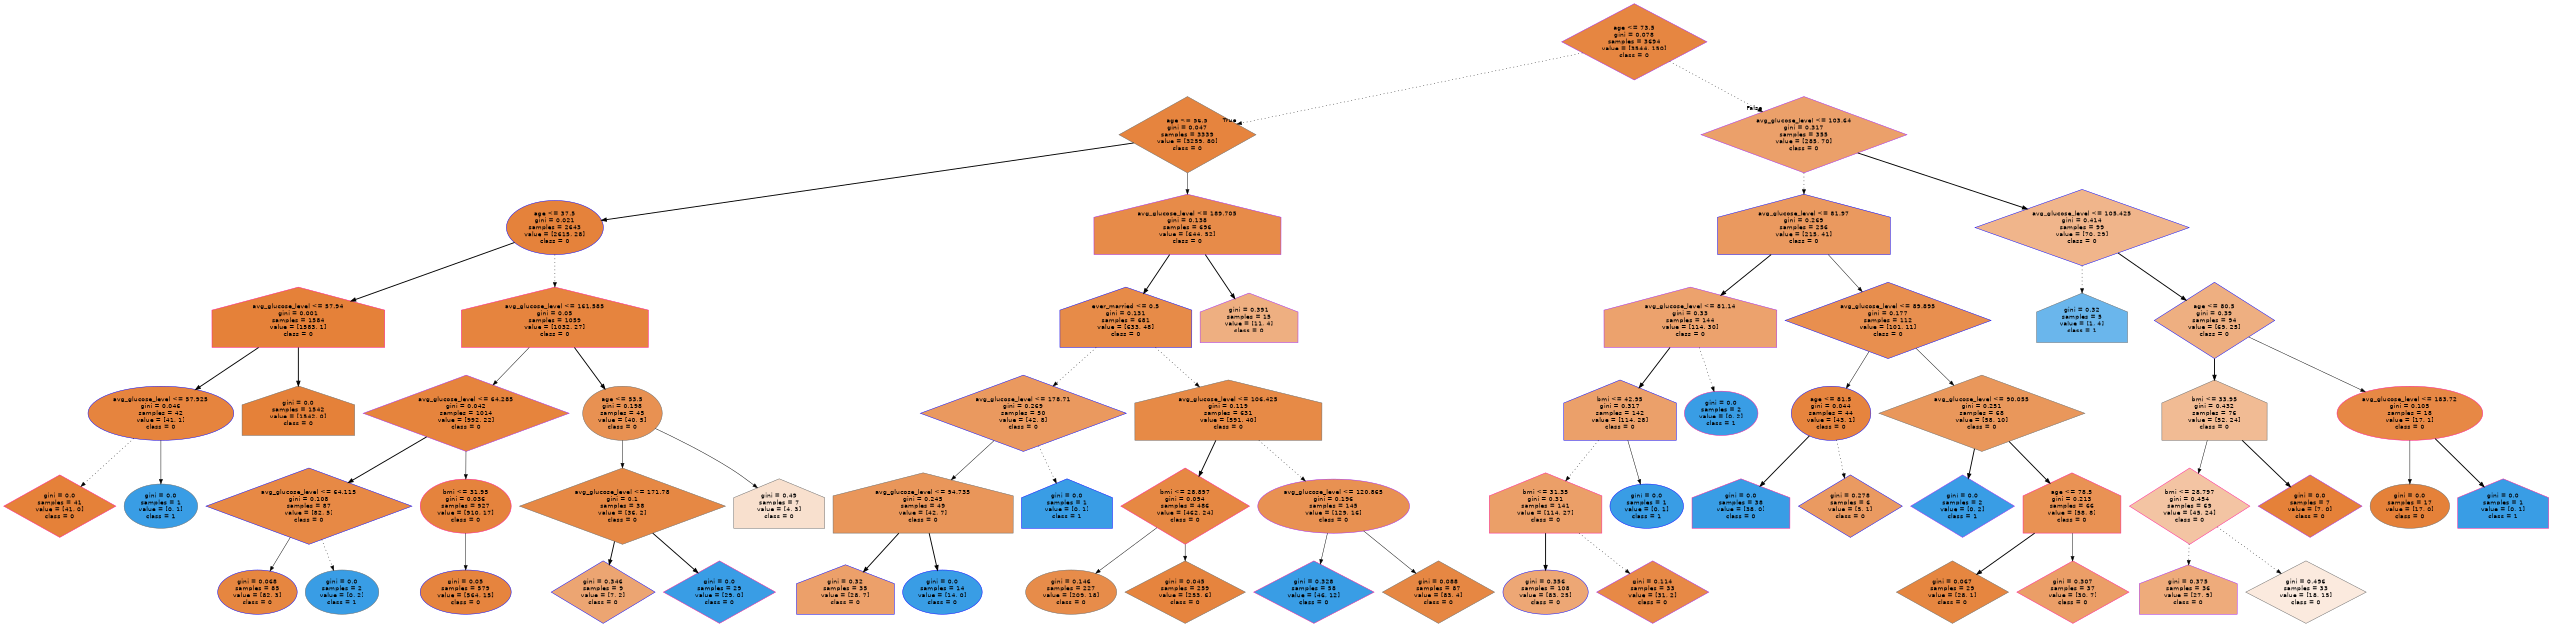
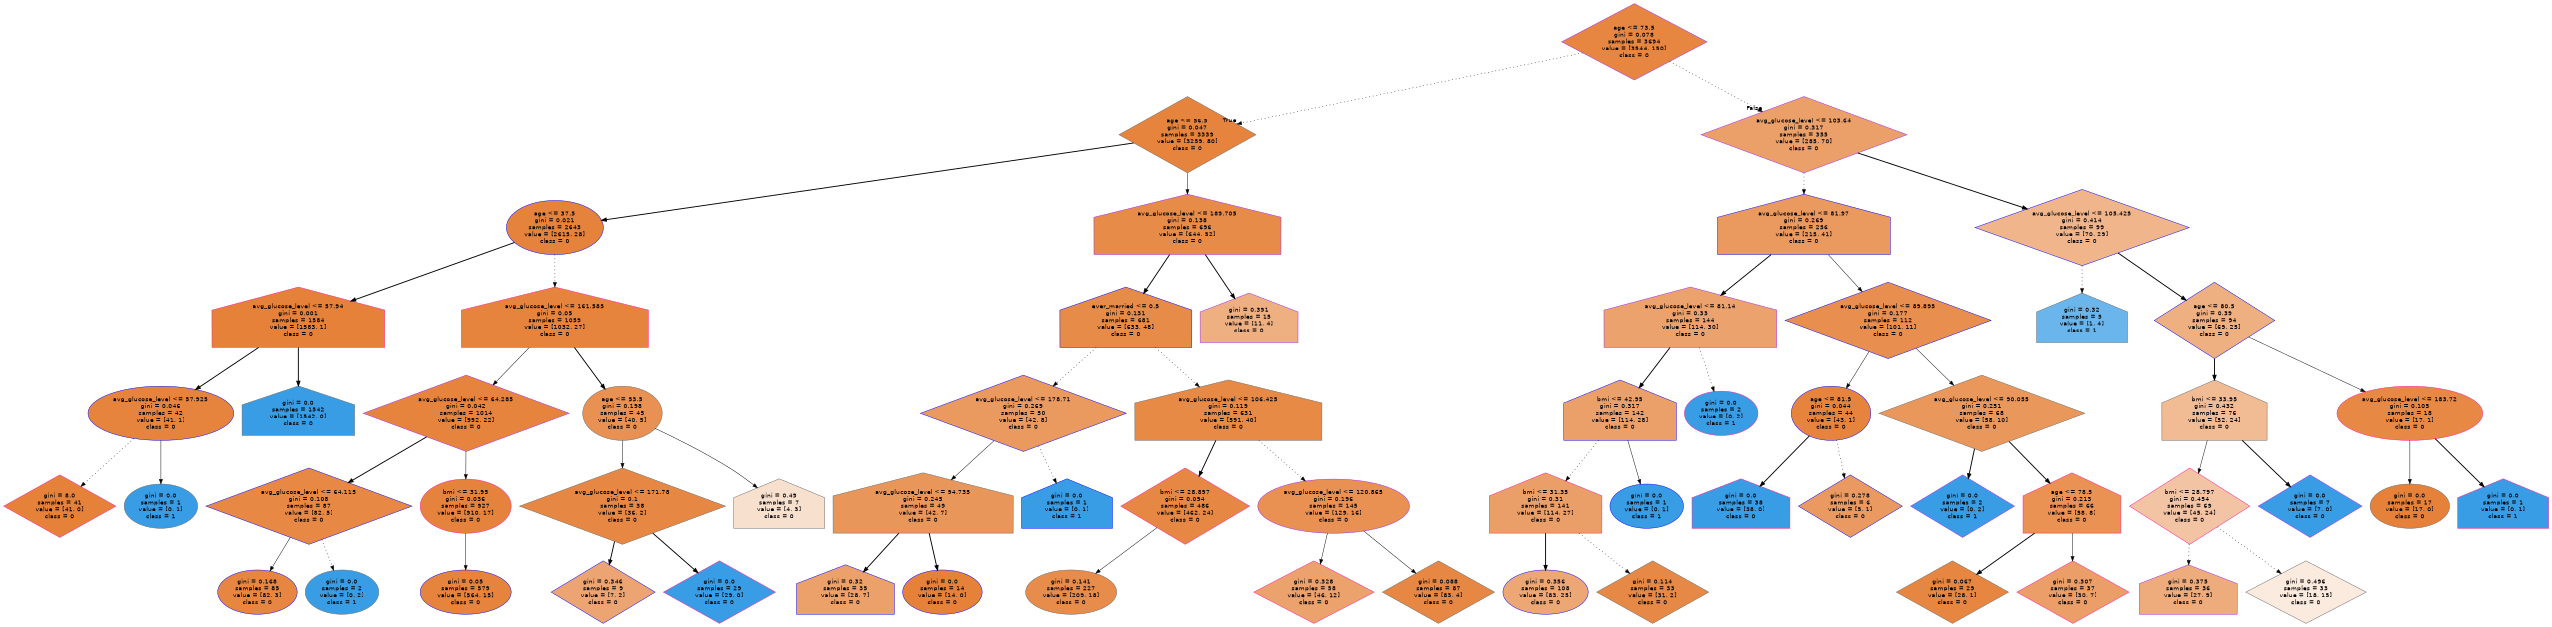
node "gini = 0.0 samples = 1542 value = [1542, 0] class = 0": fillcolor #e58139 -> #399de5
node "gini = 0.0 samples = 41 value = [41, 0] class = 0": label "gini = 0.0 samples = 41 value = [41, 0] class = 0" -> "gini = 8.0 samples = 41 value = [41, 0] class = 0"
node "gini = 0.0 samples = 7 value = [7, 0] class = 0": fillcolor #e58139 -> #399de5
node "gini = 0.068 samples = 85 value = [82, 3] class = 0": label "gini = 0.068 samples = 85 value = [82, 3] class = 0" -> "gini = 0.168 samples = 85 value = [82, 3] class = 0"
node "gini = 0.0 samples = 14 value = [14, 0] class = 0": fillcolor #399de5 -> #e58139
node "gini = 0.146 samples = 227 value = [209, 18] class = 0": label "gini = 0.146 samples = 227 value = [209, 18] class = 0" -> "gini = 0.141 samples = 227 value = [209, 18] class = 0"
node "gini = 0.045 samples = 259 value = [253, 6] class = 0": removed
node "gini = 0.328 samples = 58 value = [46, 12] class = 0": fillcolor #399de5 -> #eca26d
node "gini = 0.114 samples = 33 value = [31, 2] class = 0": color purple -> gray40
